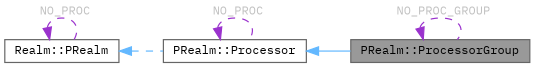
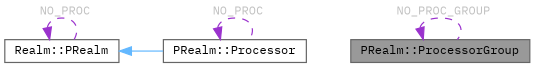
edge "PRealm::Processor" -> "Realm::PRealm": style dashed -> solid
edge "PRealm::ProcessorGroup" -> "PRealm::Processor": removed
